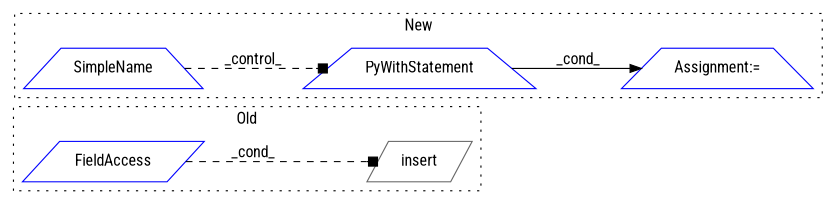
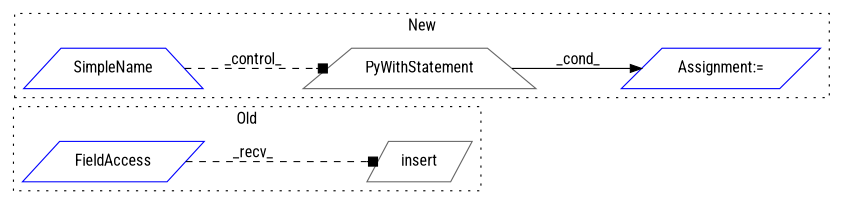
node "PyWithStatement": color blue -> gray40
node "Assignment:=": shape trapezium -> parallelogram
edge "FieldAccess" -> "insert": label "_cond_" -> "_recv_"
